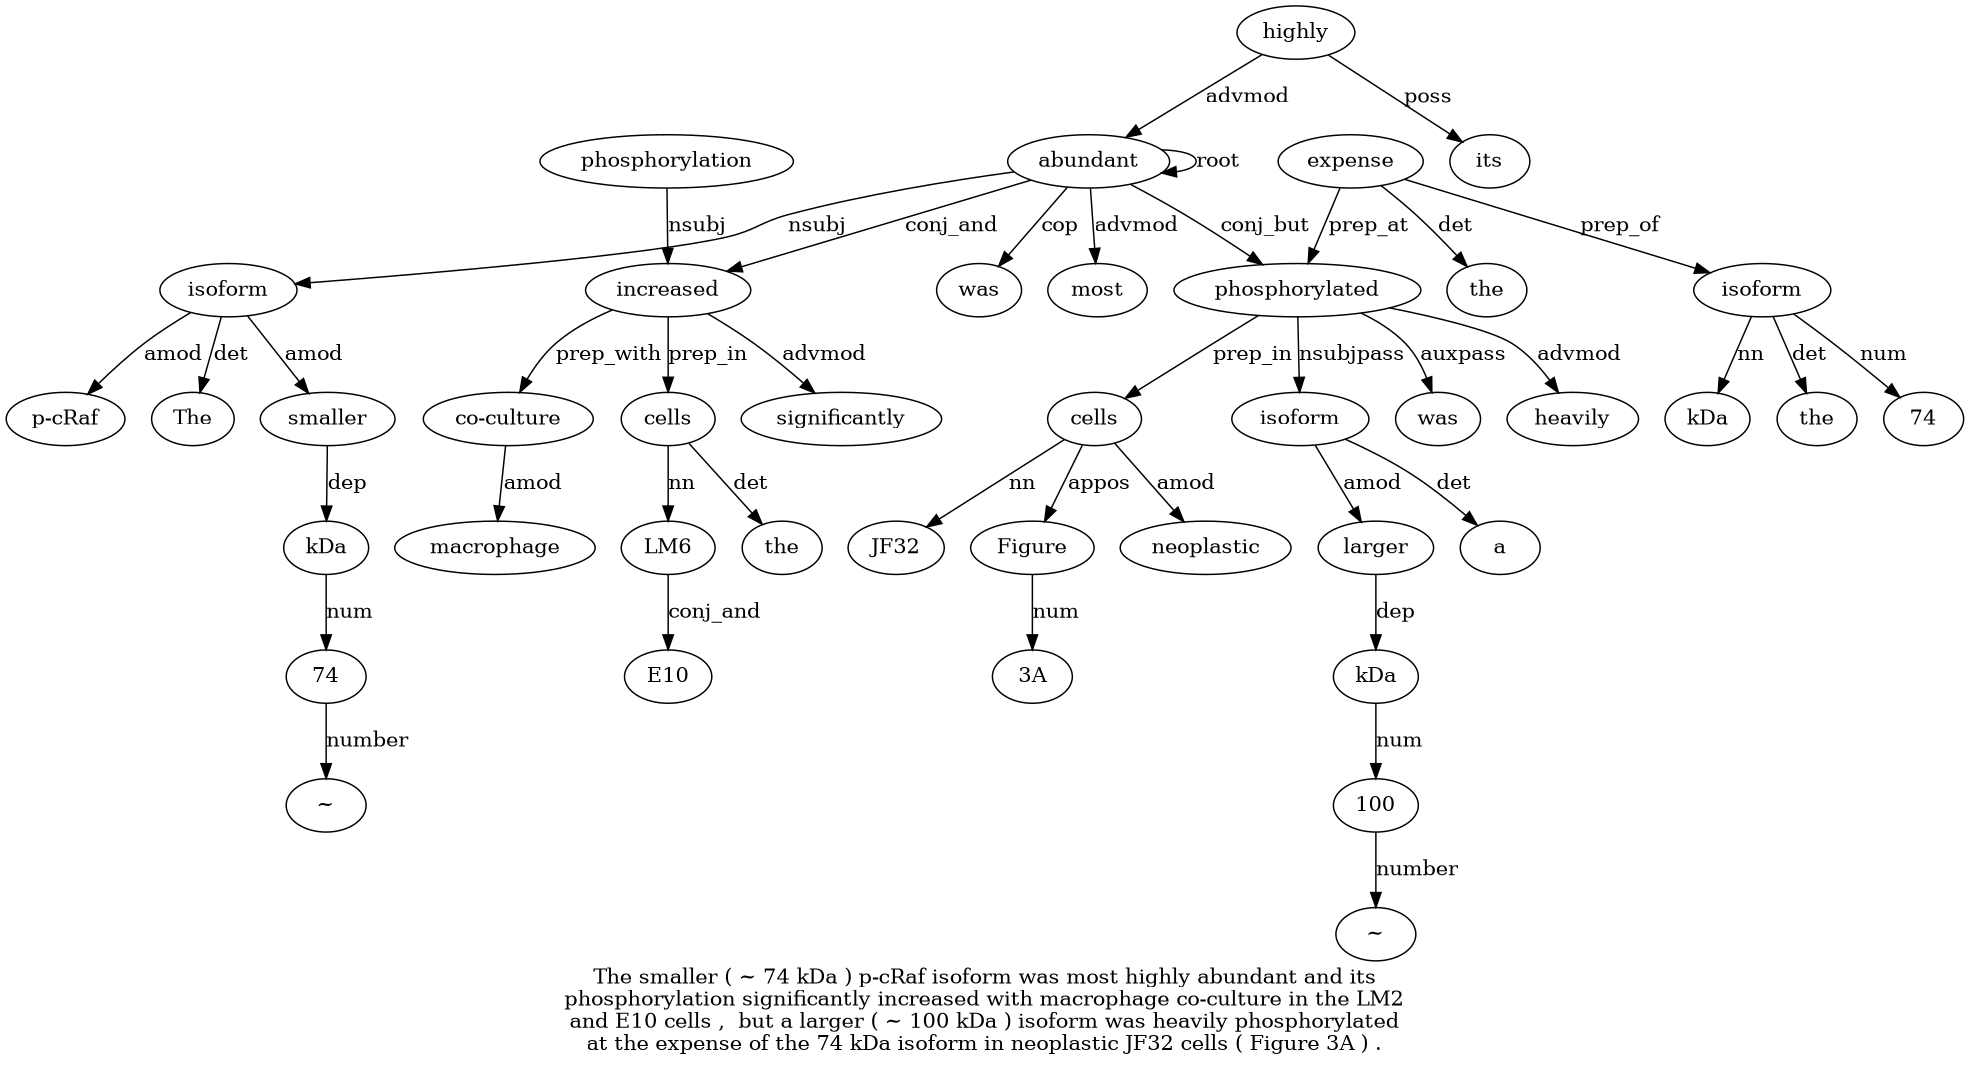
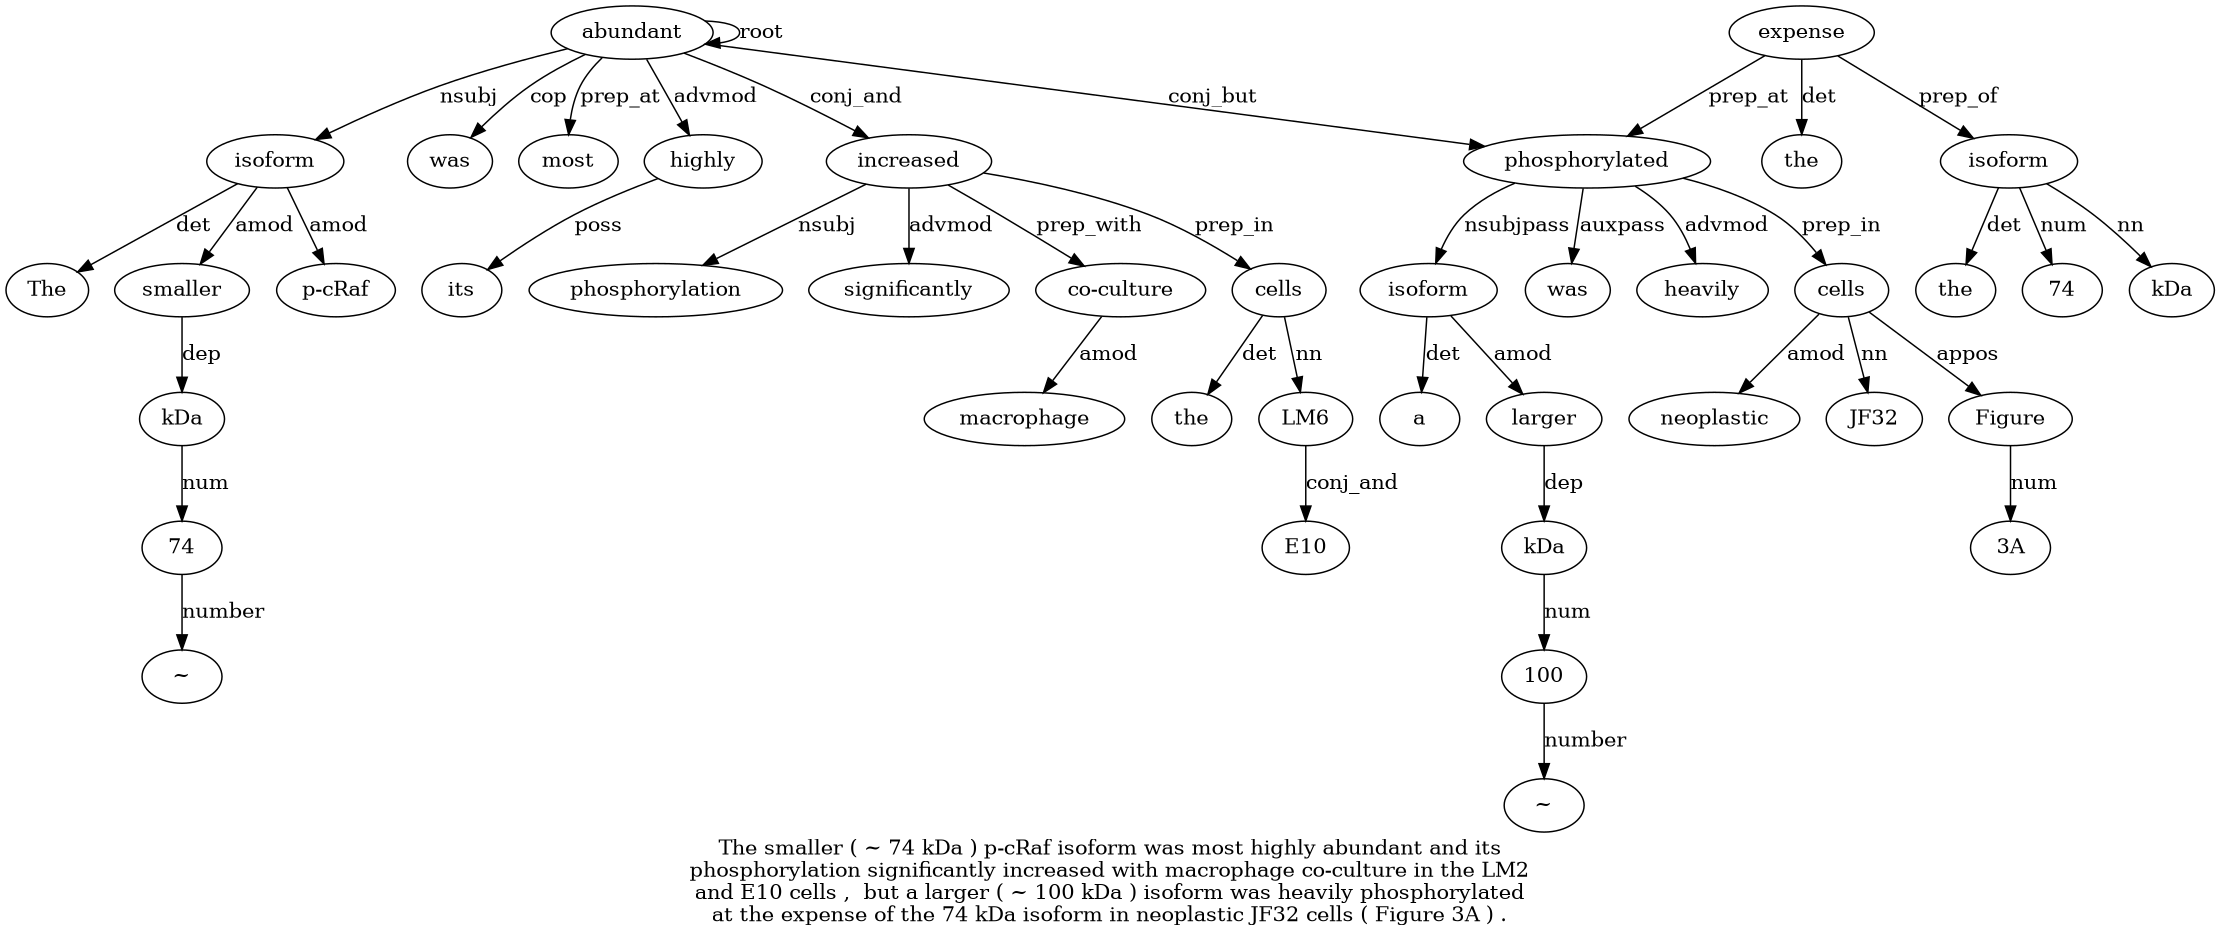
edge "highly" -> "abundant": reversed
edge "phosphorylation" -> "increased": reversed
edge "abundant" -> "most": label "advmod" -> "prep_at"
